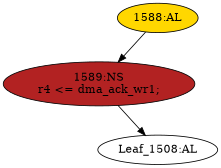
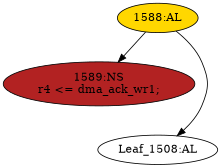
edge "1589:NS r4 <= dma_ack_wr1;" -> "Leaf_1508:AL": now "1588:AL" -> "Leaf_1508:AL"
